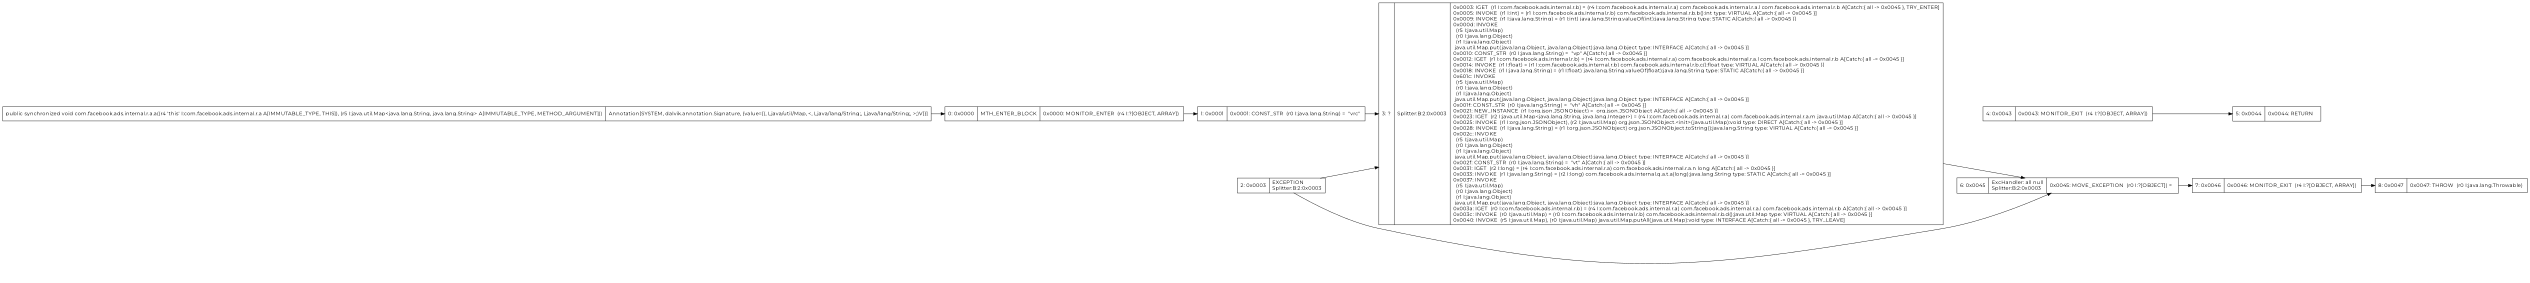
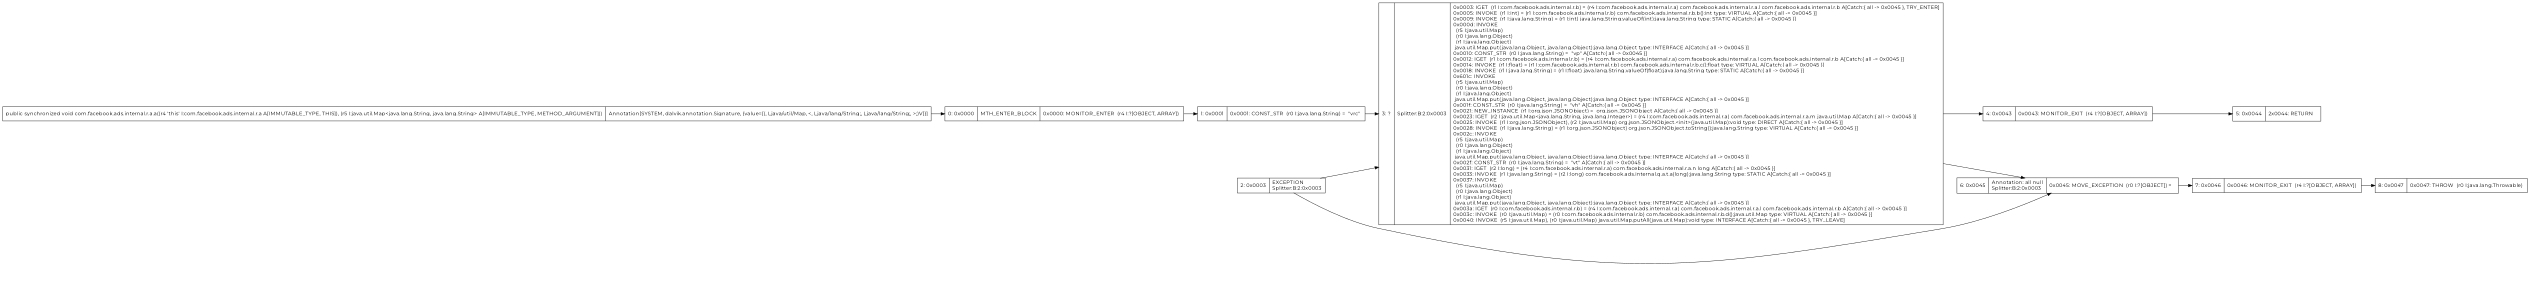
edge "3: ?" -> "4: 0x0043": added
node "5: 0x0044": text "0x0044: RETURN" -> "2x0044: RETURN"
node "6: 0x0045": text "ExcHandler: all null" -> "Annotation: all null"
